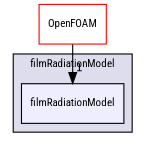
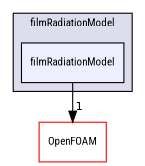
edge "OpenFOAM" -> "filmRadiationModel": reversed
